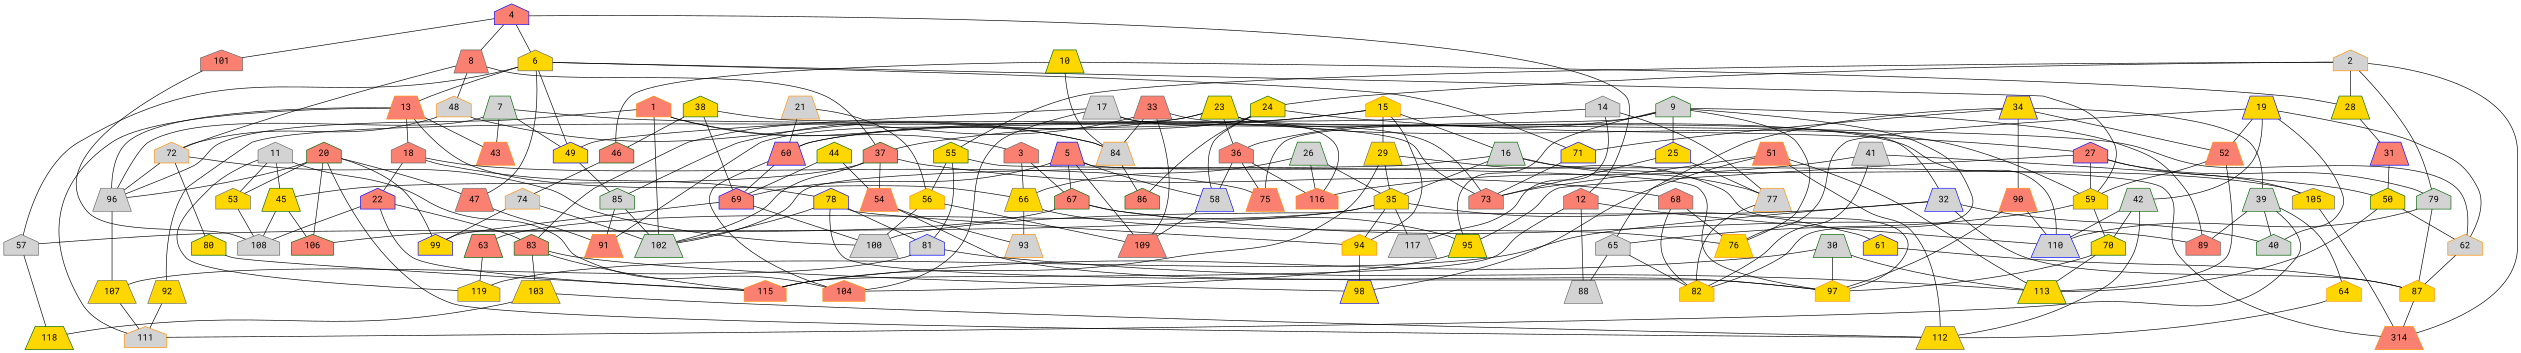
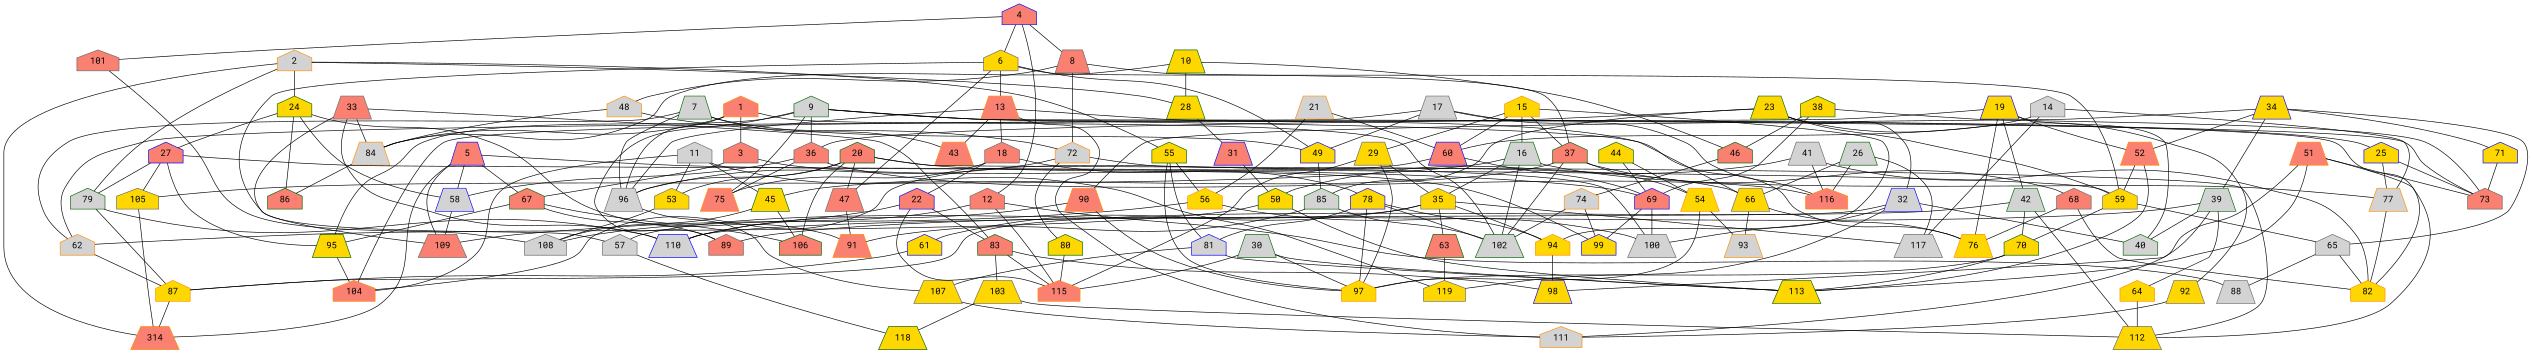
edge "6" -- "71": removed
edge "26" -- "35": now "26" -- "117"
node "54": fillcolor salmon -> gold
